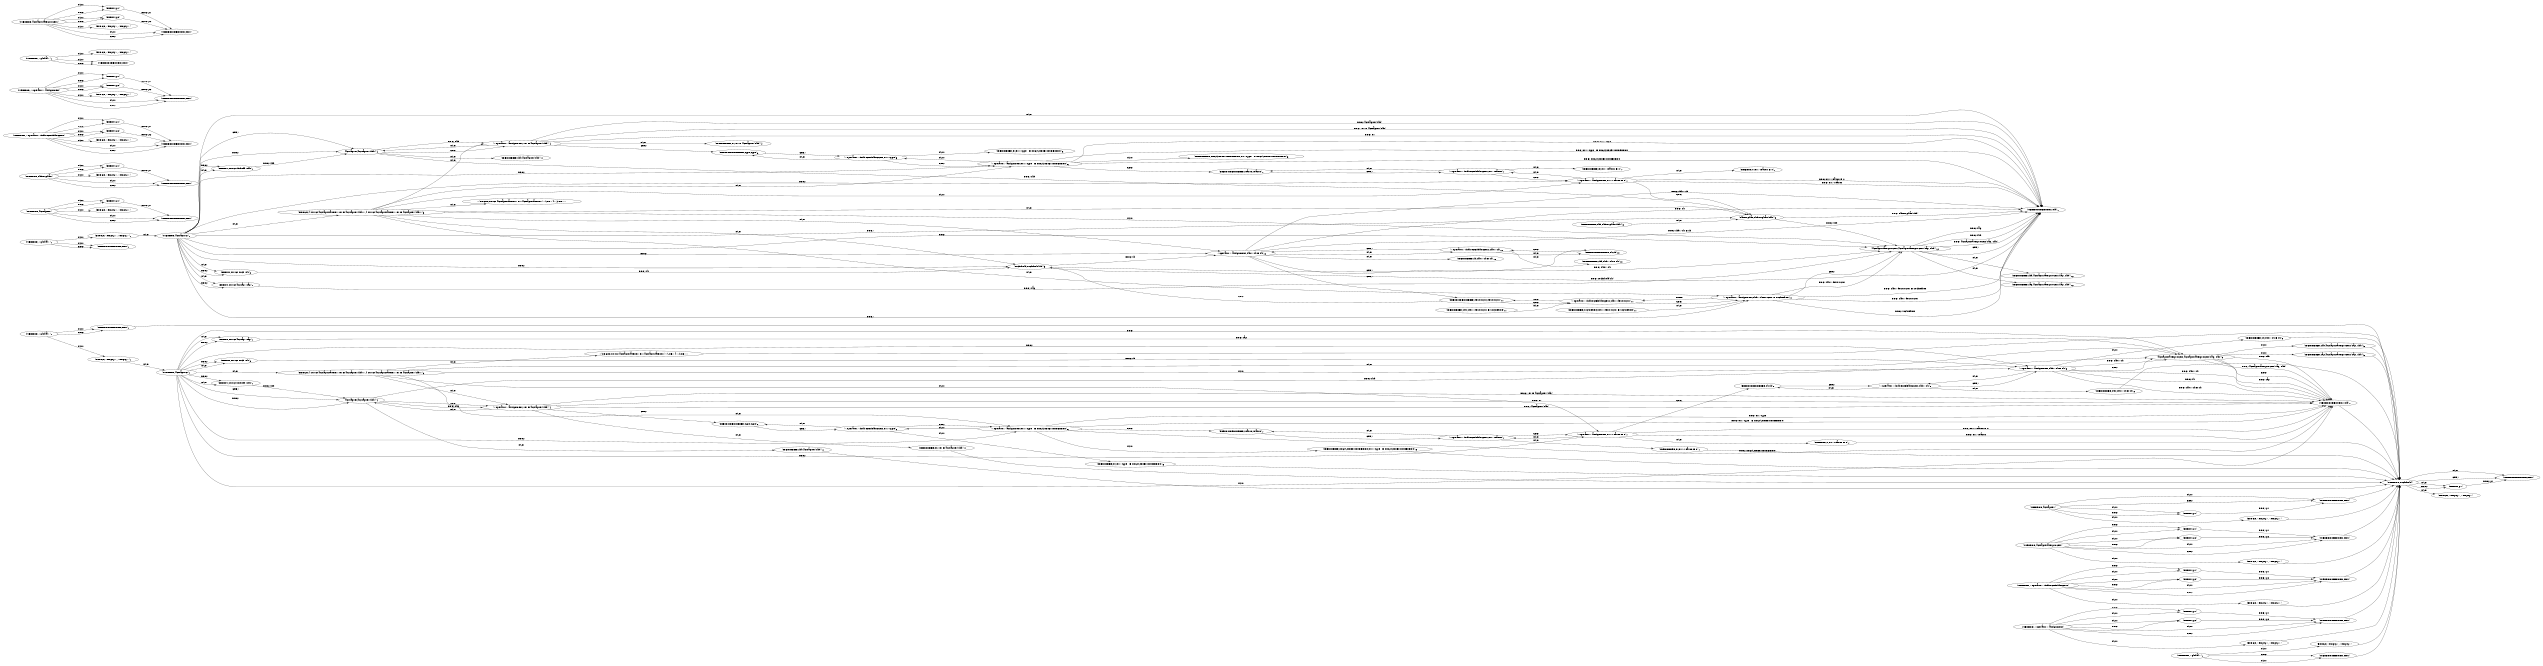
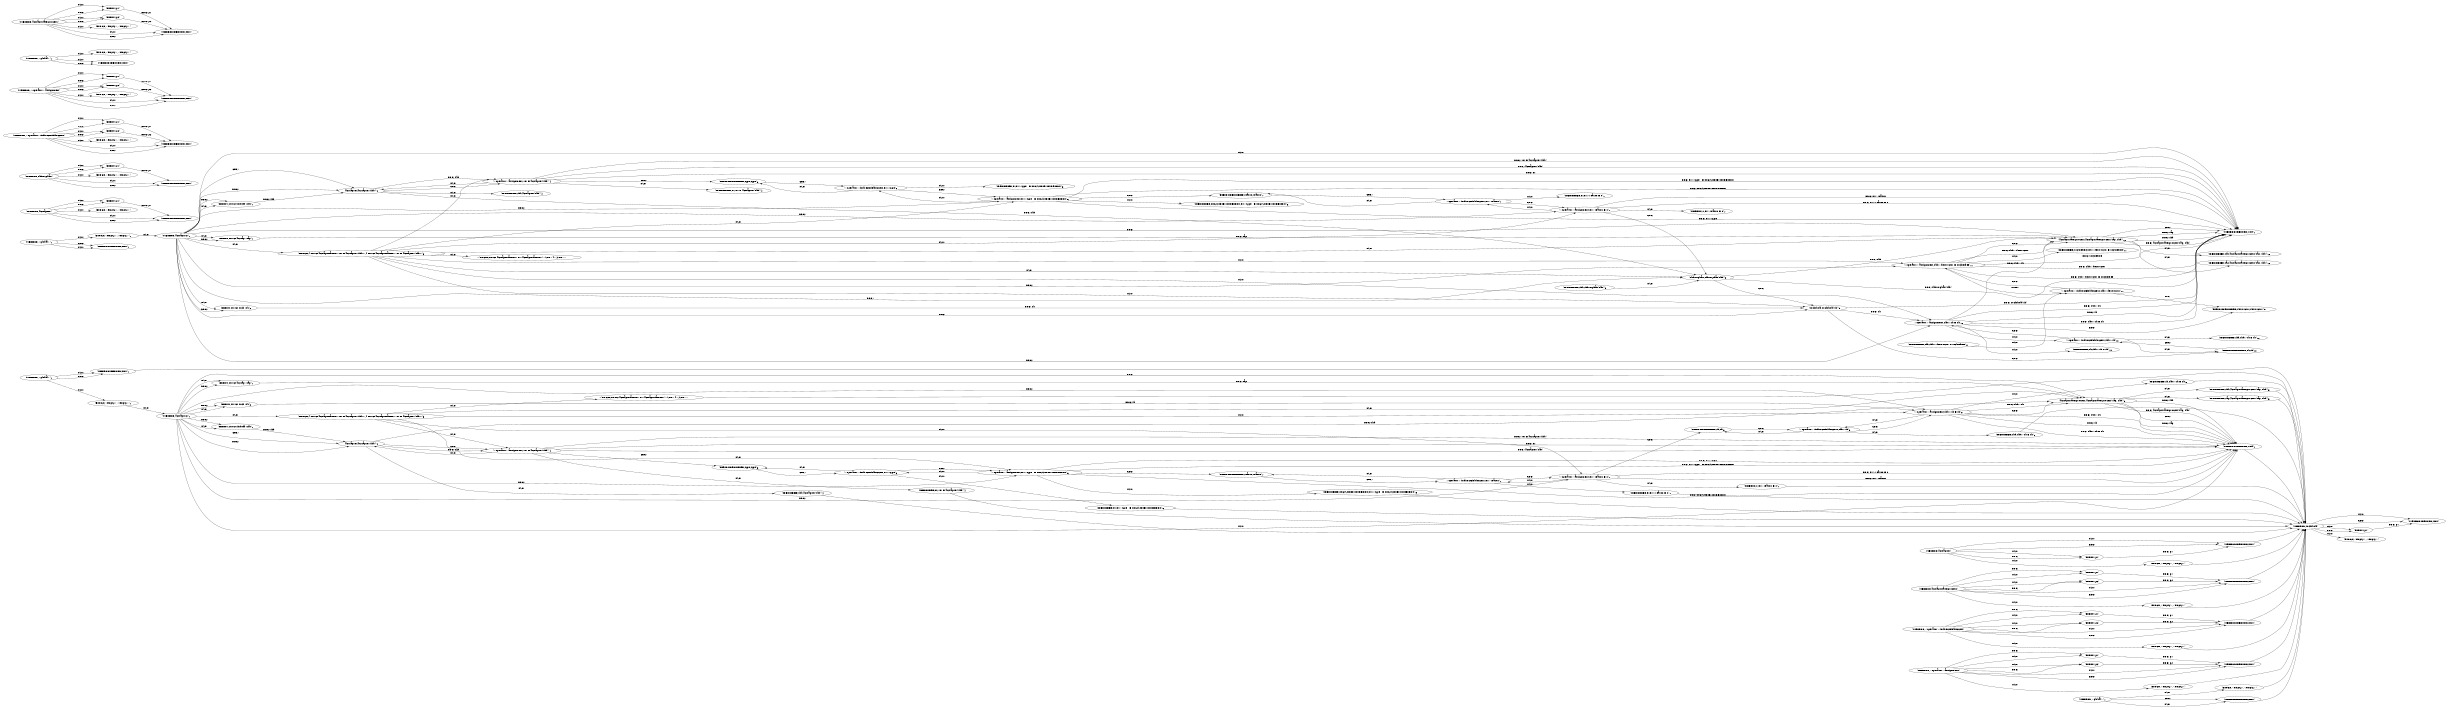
node "(FIELD_IDENTIFIER,destructor,destructor)": text "11" -> "91"
edge "(FIELD_IDENTIFIER,destructor,destructor)" -> "(sock_hold,sock_hold(sk))": now "(skb_orphan,skb_orphan(skb))" -> "(sock_hold,sock_hold(sk))"
edge "(FIELD_IDENTIFIER,destructor,destructor)" -> "(<operator>.indirectFieldAccess,skb->destructor)": removed, label "CFG:"
edge "(IDENTIFIER,sock_efree,skb->destructor = sock_efree)" -> "(<operator>.assignment,skb->destructor = sock_efree)": reversed
